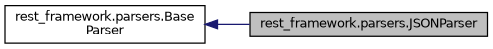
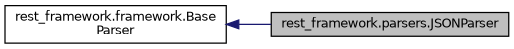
node "rest_framework.parsers.Base Parser": label "rest_framework.parsers.Base Parser" -> "rest_framework.framework.Base Parser"
